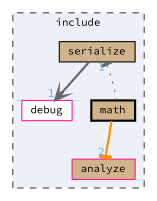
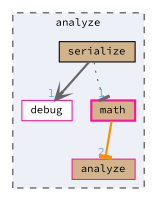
cluster "include": label "include" -> "analyze"
edge "math" -> "serialize": reversed
node "math": color black -> deeppink
